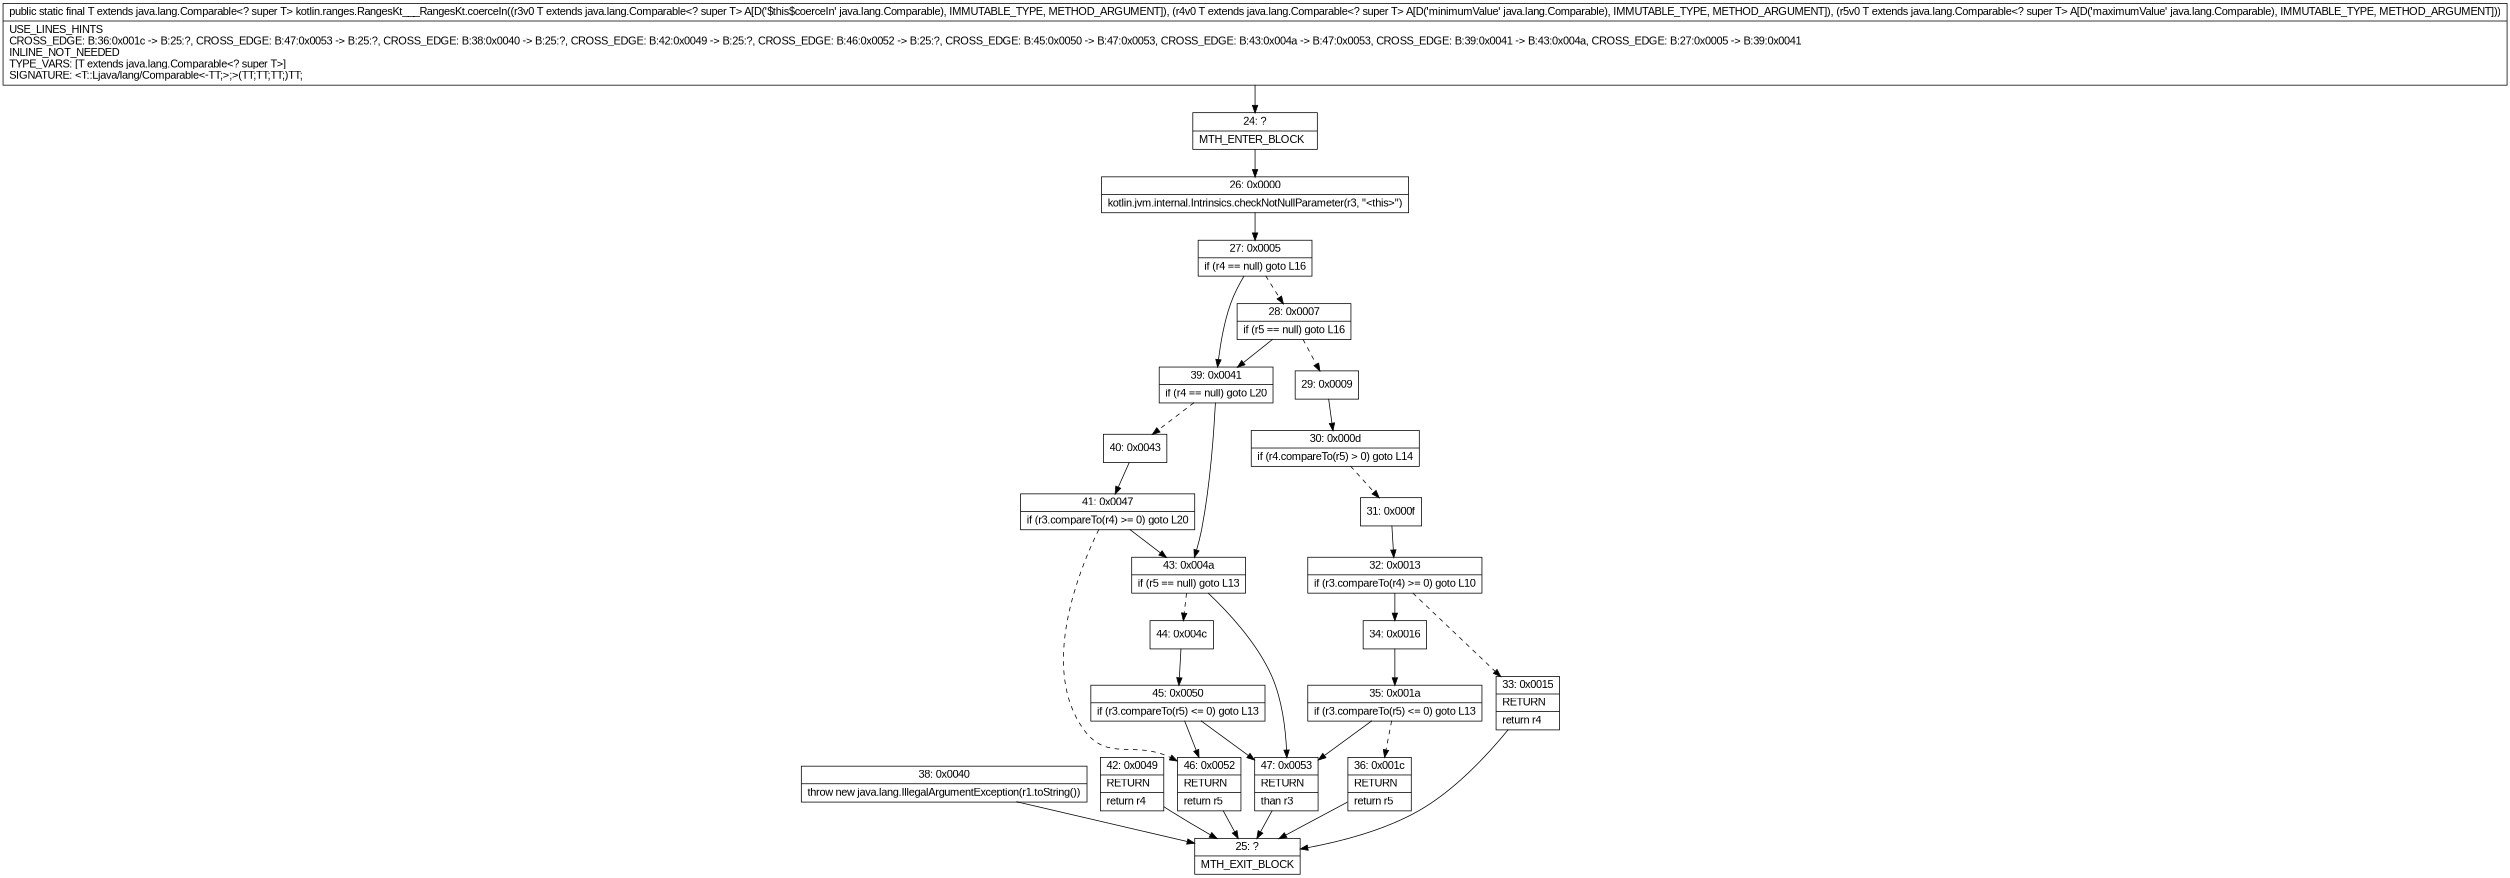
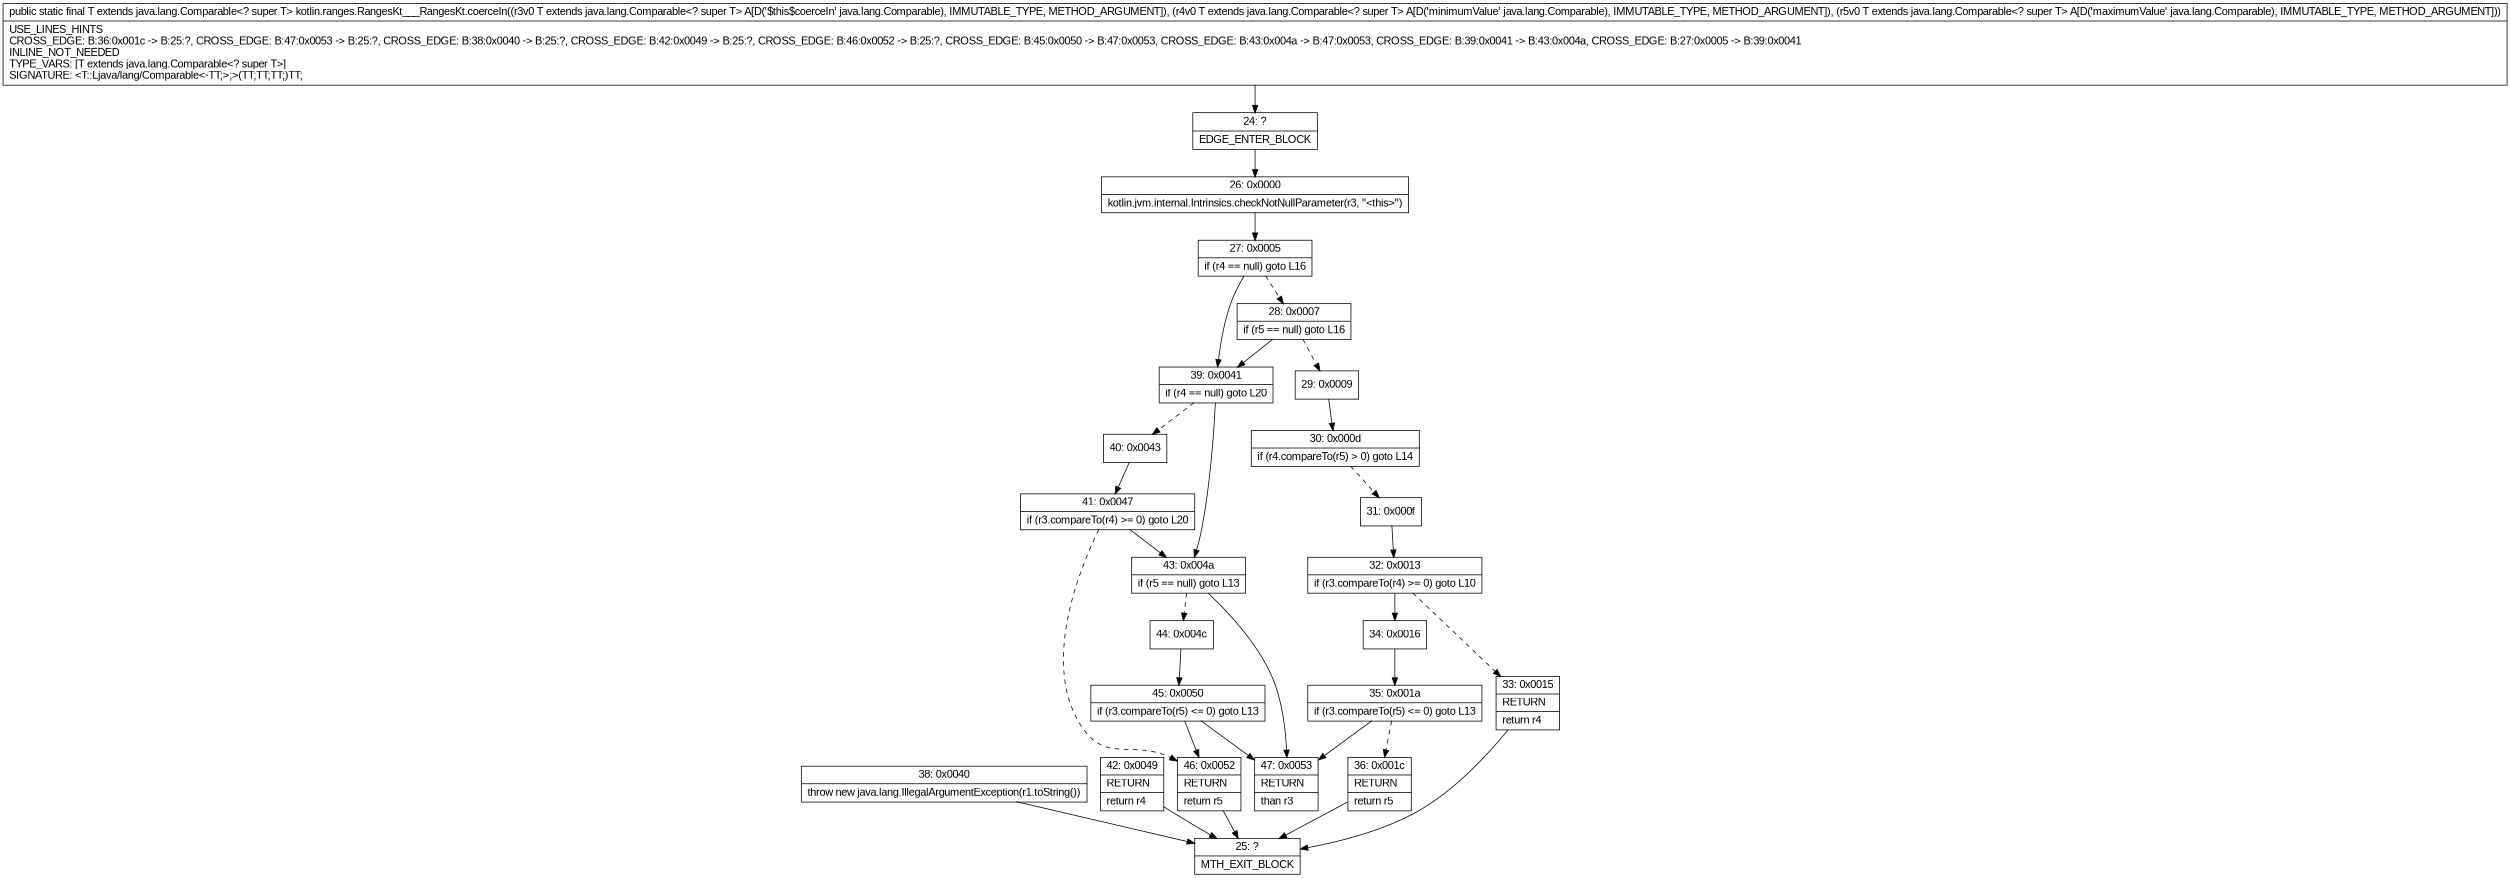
node "24: ?": text "MTH_ENTER_BLOCK" -> "EDGE_ENTER_BLOCK"
edge "47: 0x0053" -> "25: ?": removed
